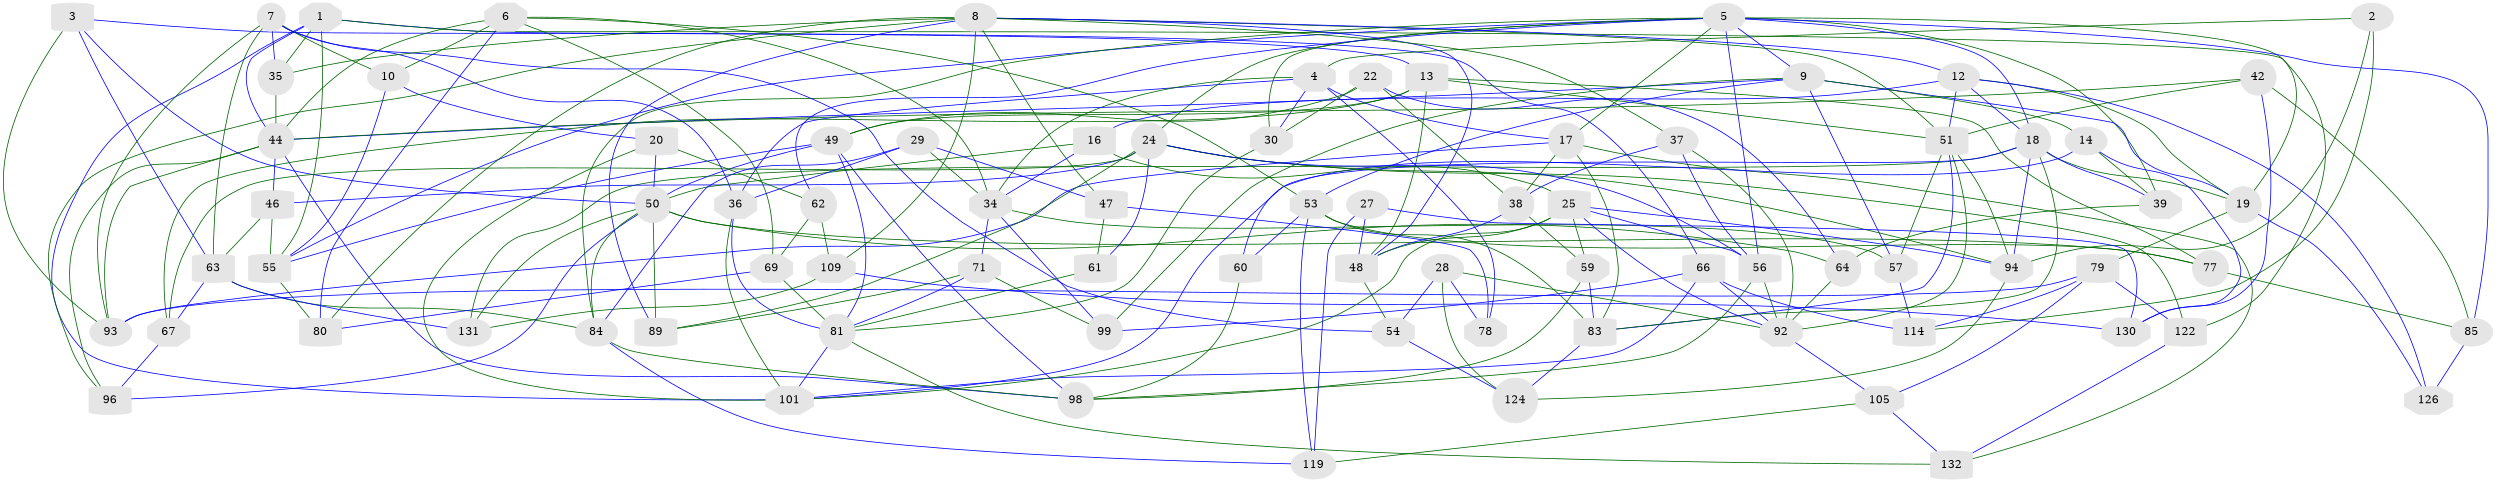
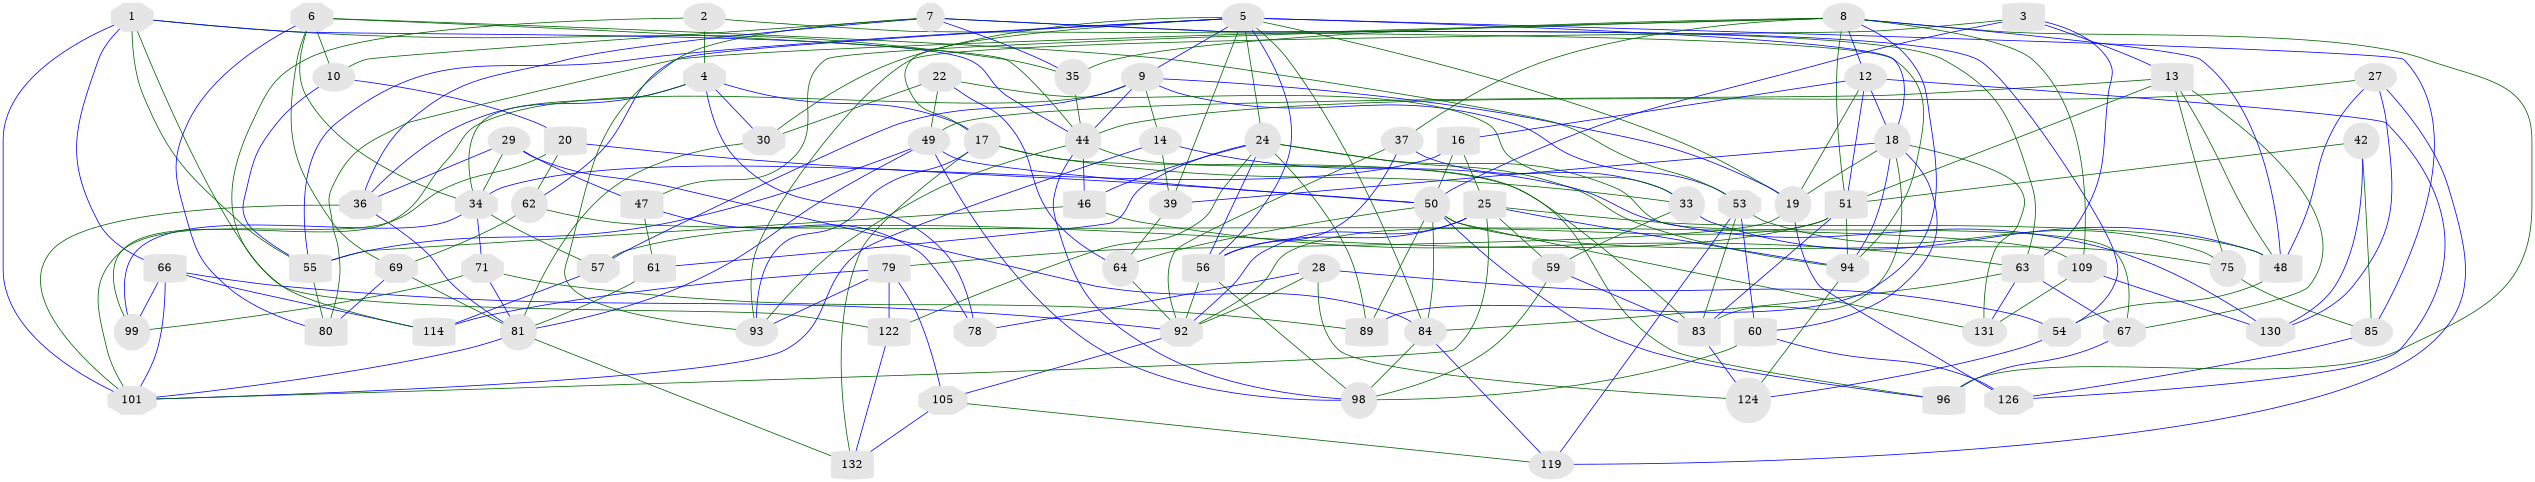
edge "42" -- "44": now "27" -- "44"
node "38": label "38" -> "33"
node "77": label "77" -> "75"
edge "60" -- "126": added
